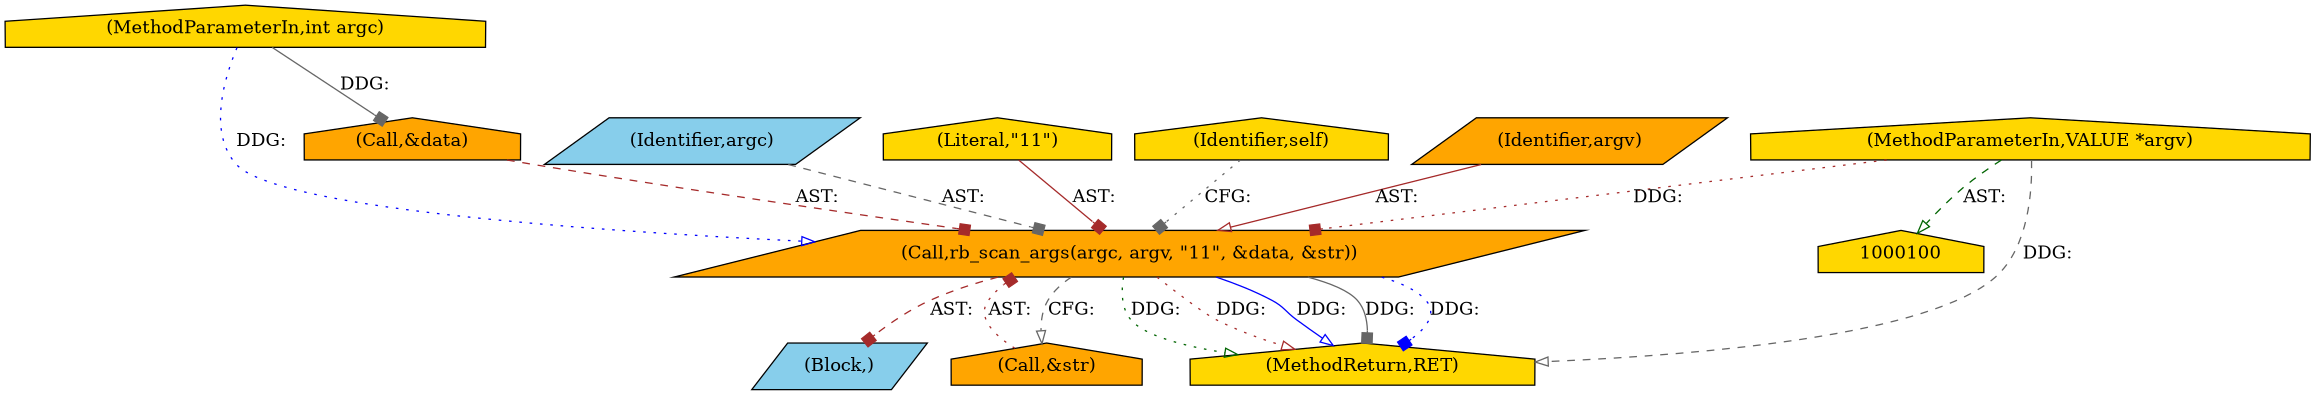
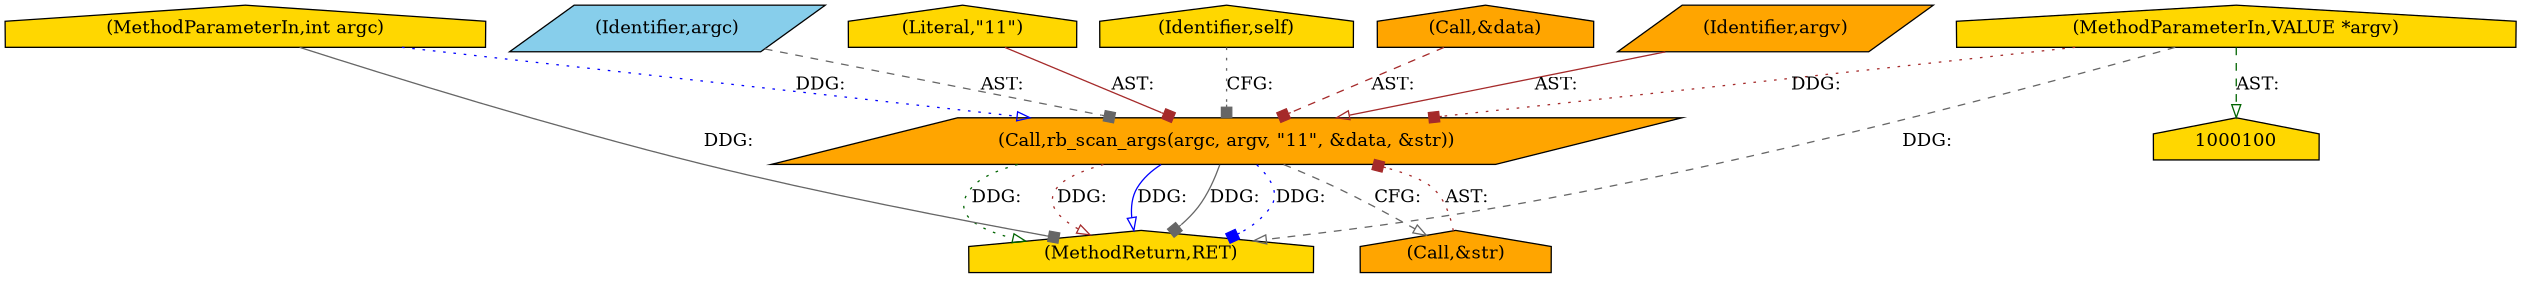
edge "(MethodParameterIn,int argc)" -> "(Call,&data)": now "(MethodParameterIn,int argc)" -> "(MethodReturn,RET)"
node "(Block,)": removed
